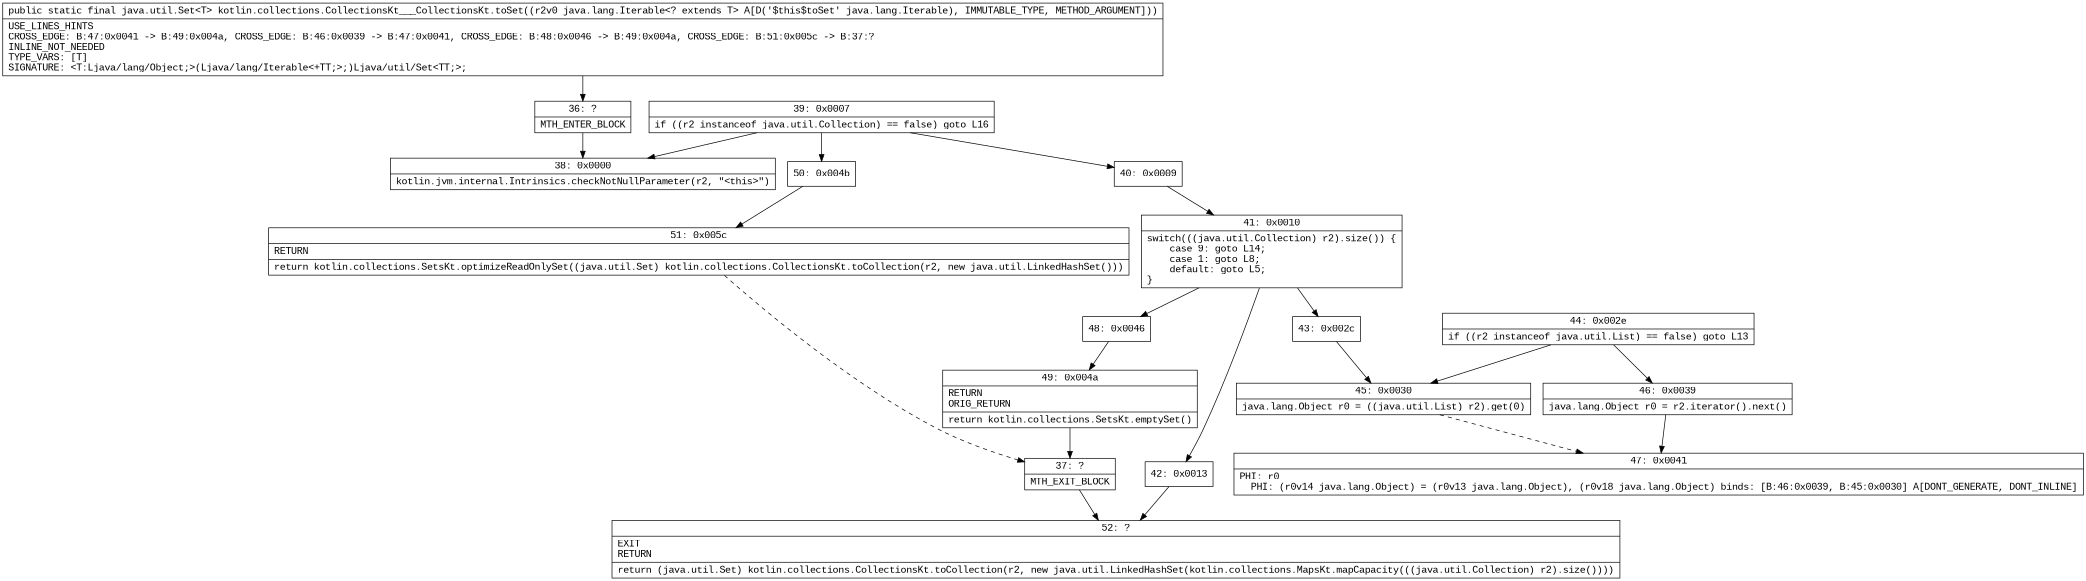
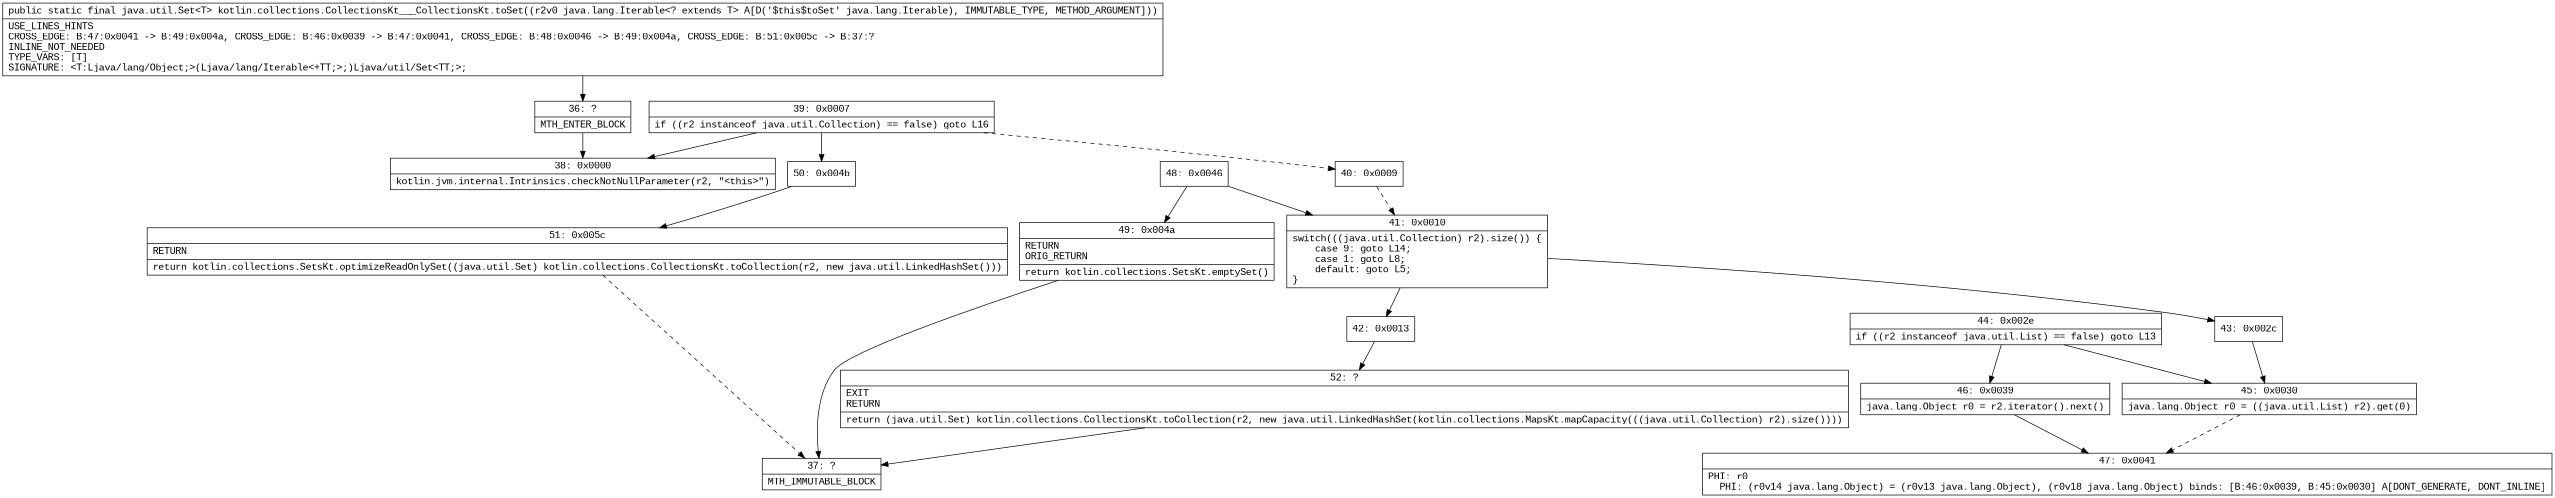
edge "39: 0x0007" -> "40: 0x0009": style solid -> dashed
edge "40: 0x0009" -> "41: 0x0010": style solid -> dashed
edge "41: 0x0010" -> "48: 0x0046": reversed
node "37: ?": text "MTH_EXIT_BLOCK" -> "MTH_IMMUTABLE_BLOCK"
edge "37: ?" -> "52: ?": reversed
